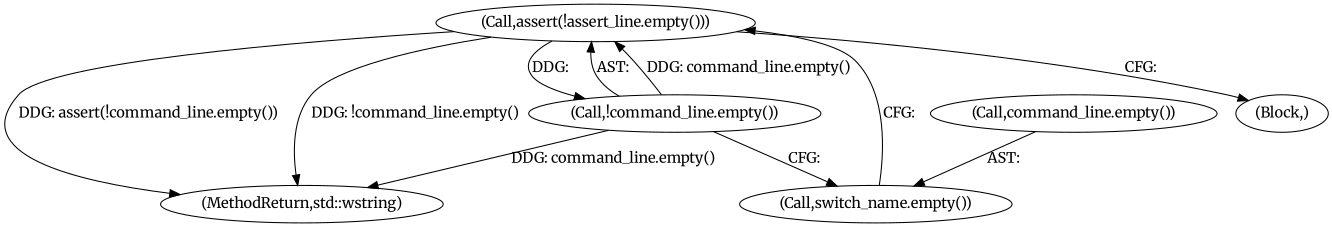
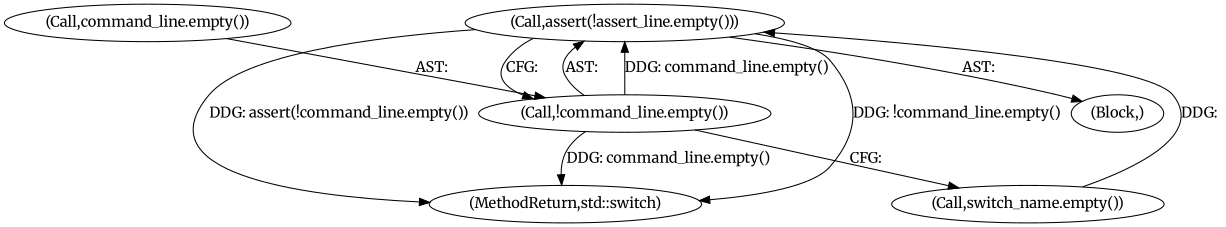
edge "(Call,assert(!assert_line.empty()))" -> "(Call,!command_line.empty())": label "DDG: " -> "CFG: "
edge "(Call,assert(!assert_line.empty()))" -> "(Block,)": label "CFG: " -> "AST: "
edge "(Call,switch_name.empty())" -> "(Call,assert(!assert_line.empty()))": label "CFG: " -> "DDG: "
edge "(Call,command_line.empty())" -> "(Call,switch_name.empty())": now "(Call,command_line.empty())" -> "(Call,!command_line.empty())"
node "(MethodReturn,std::wstring)": label "(MethodReturn,std::wstring)" -> "(MethodReturn,std::switch)"
